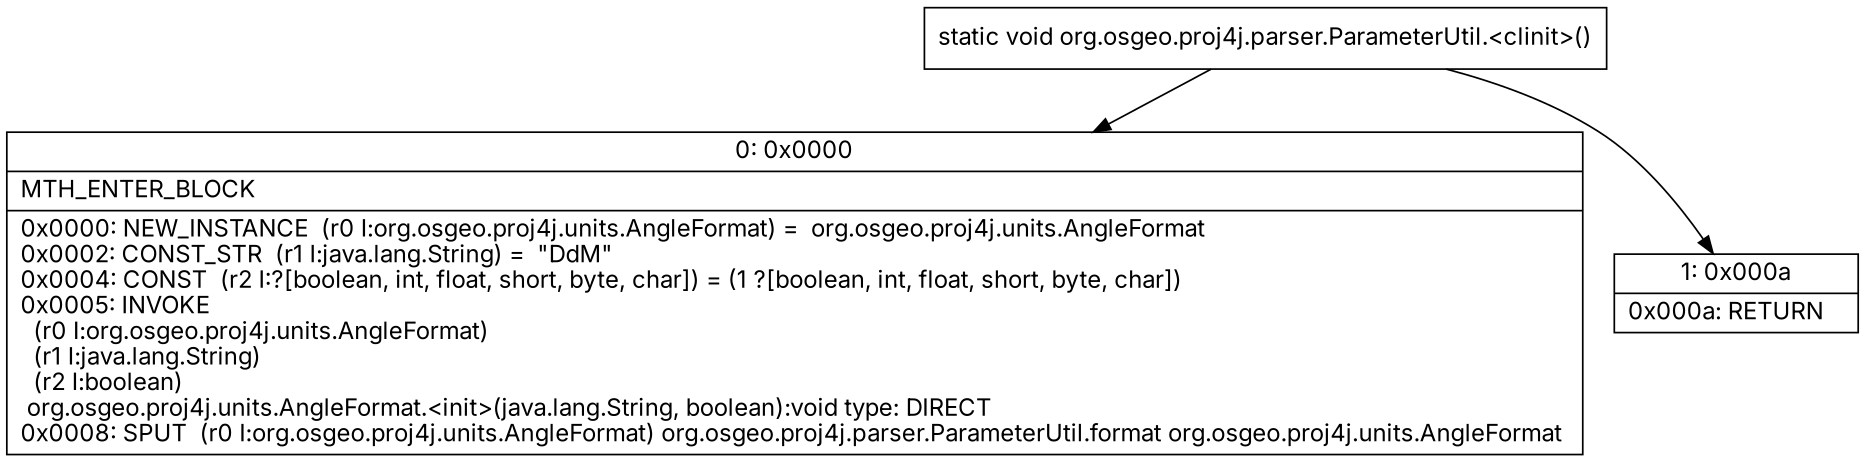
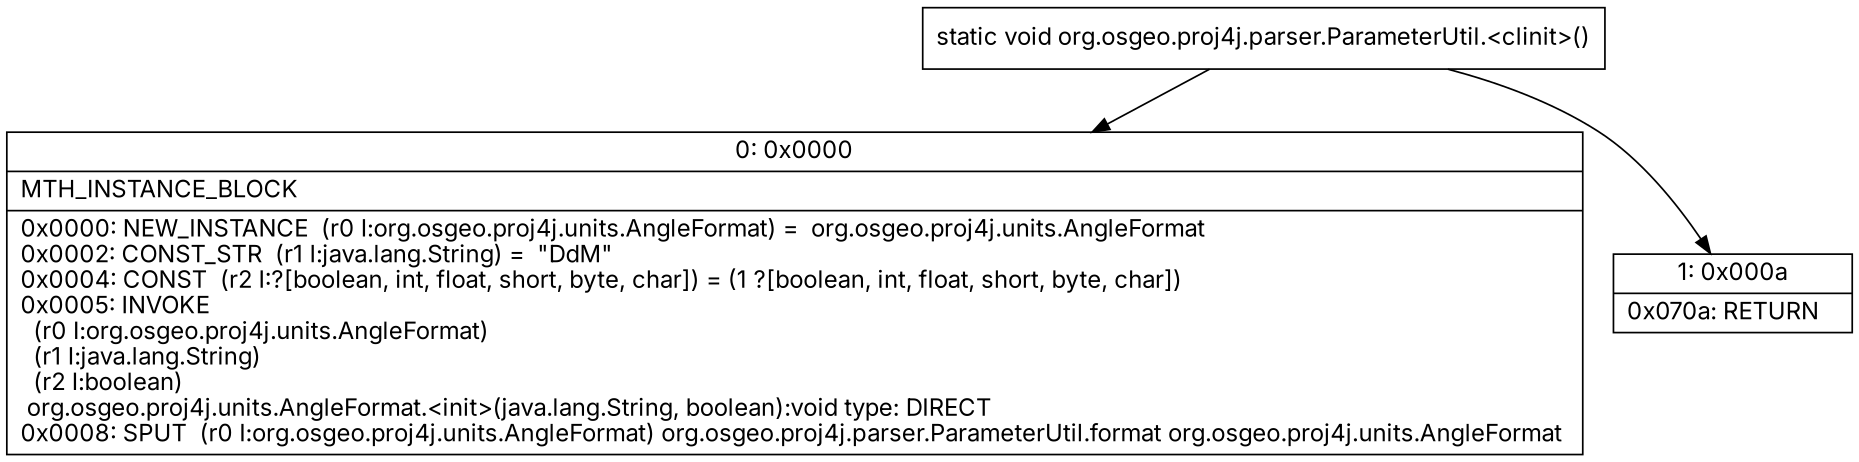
node "0: 0x0000": text "MTH_ENTER_BLOCK" -> "MTH_INSTANCE_BLOCK"
node "1: 0x000a": text "0x000a: RETURN" -> "0x070a: RETURN"
